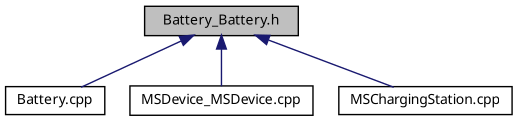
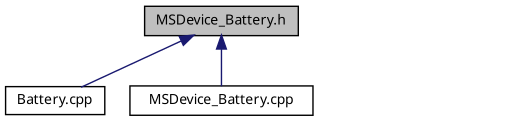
node "Battery_Battery.h": label "Battery_Battery.h" -> "MSDevice_Battery.h"
node "MSDevice_MSDevice.cpp": label "MSDevice_MSDevice.cpp" -> "MSDevice_Battery.cpp"
node "MSChargingStation.cpp": removed
